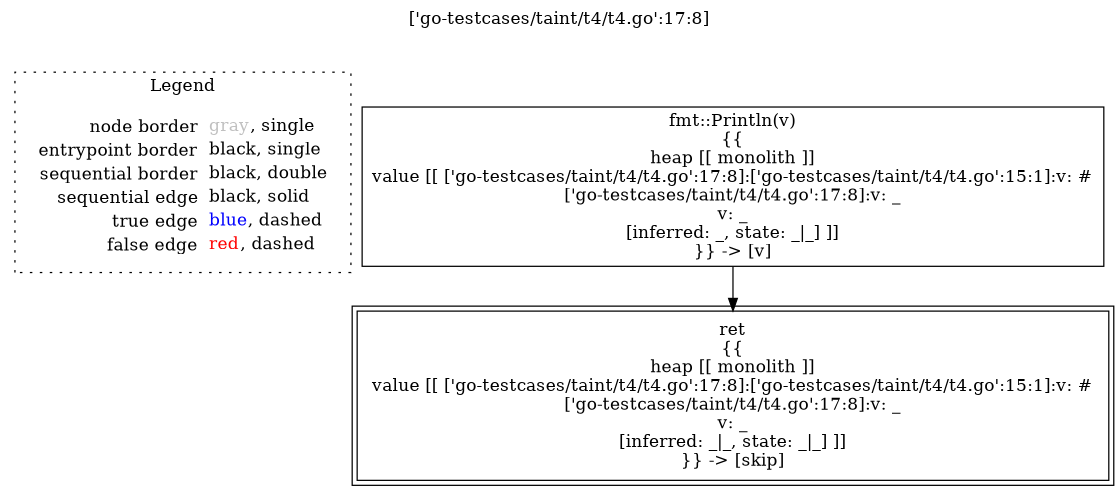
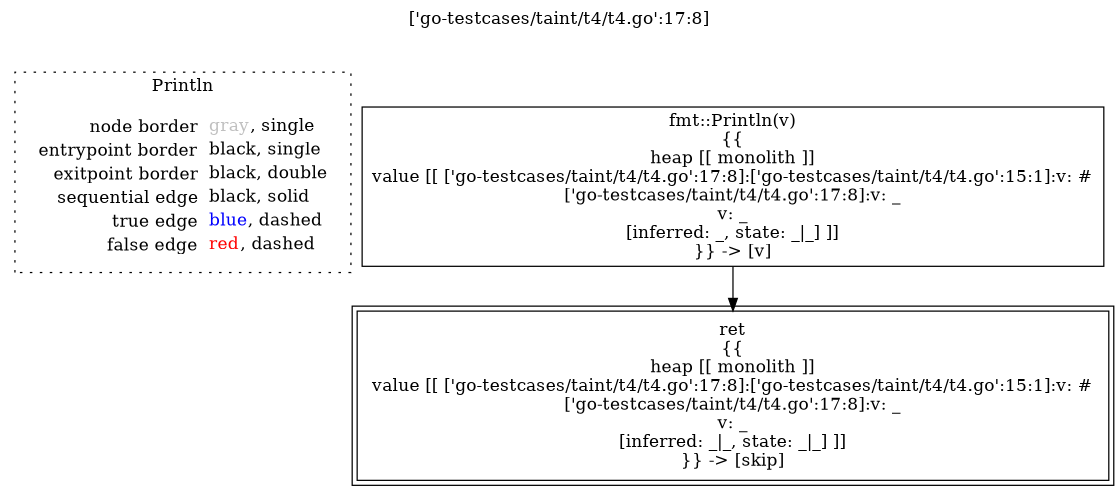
cluster "Legend": label "Legend" -> "Println"
node "node border": text "sequential border" -> "exitpoint border"
